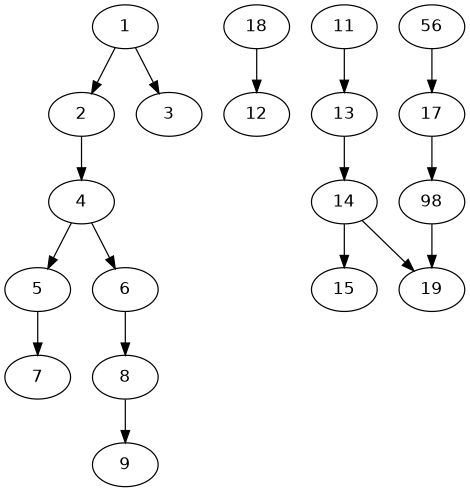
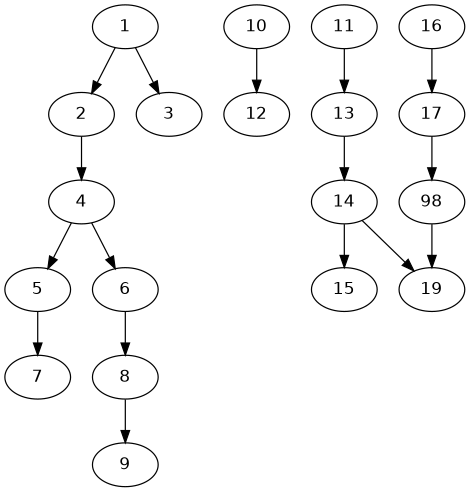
node "18": label "18" -> "10"
node "56": label "56" -> "16"
